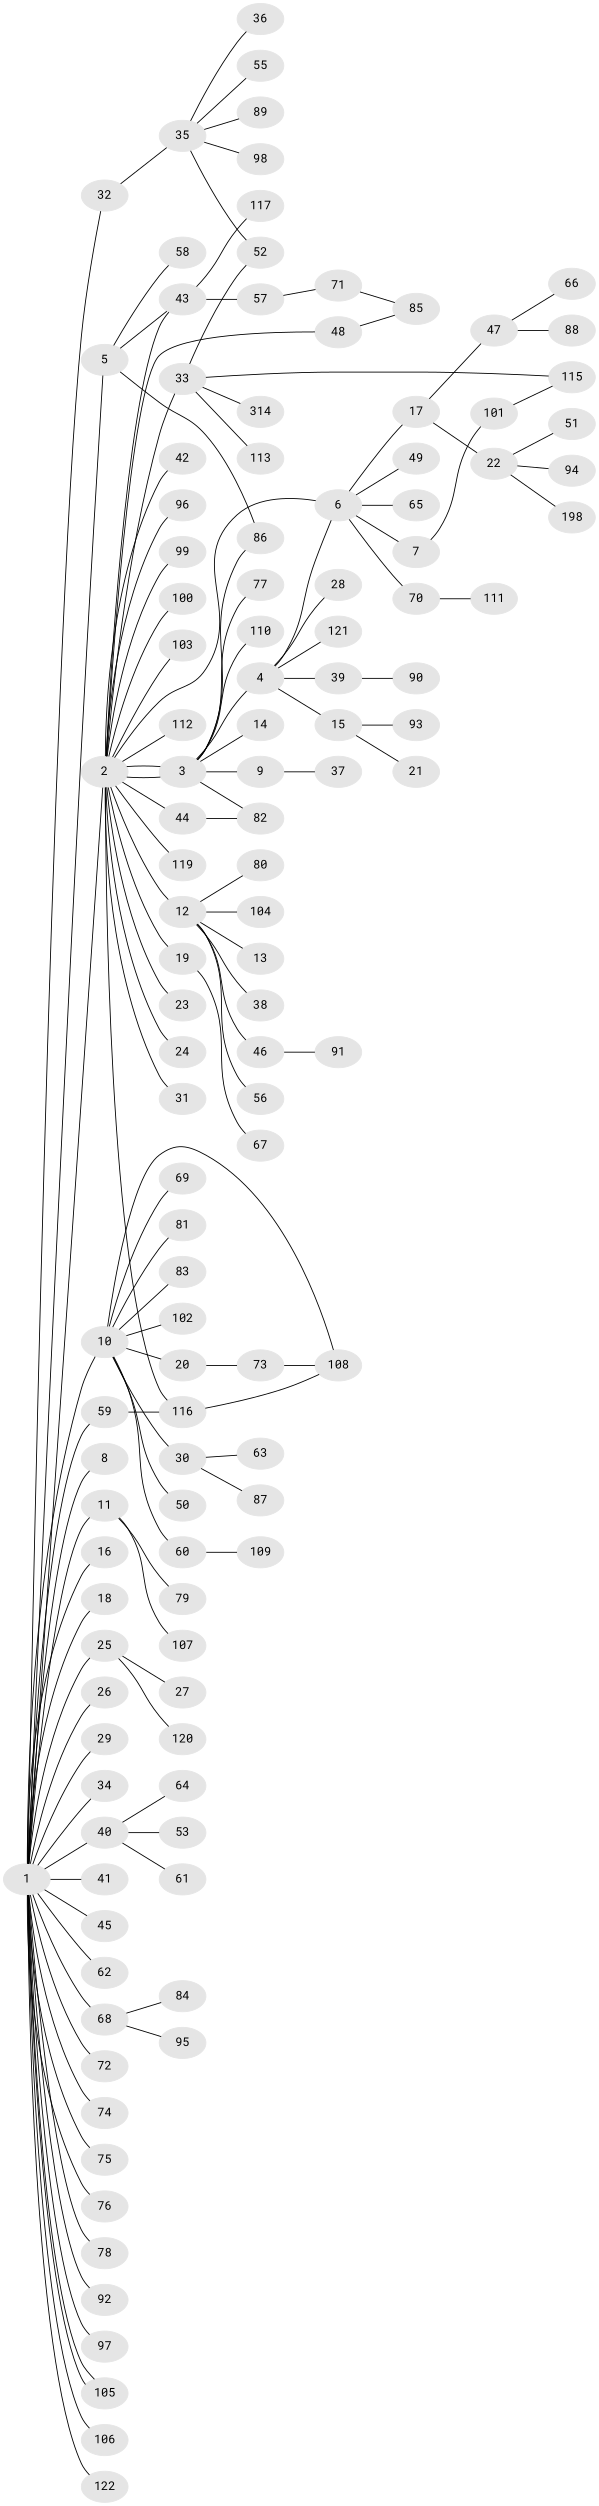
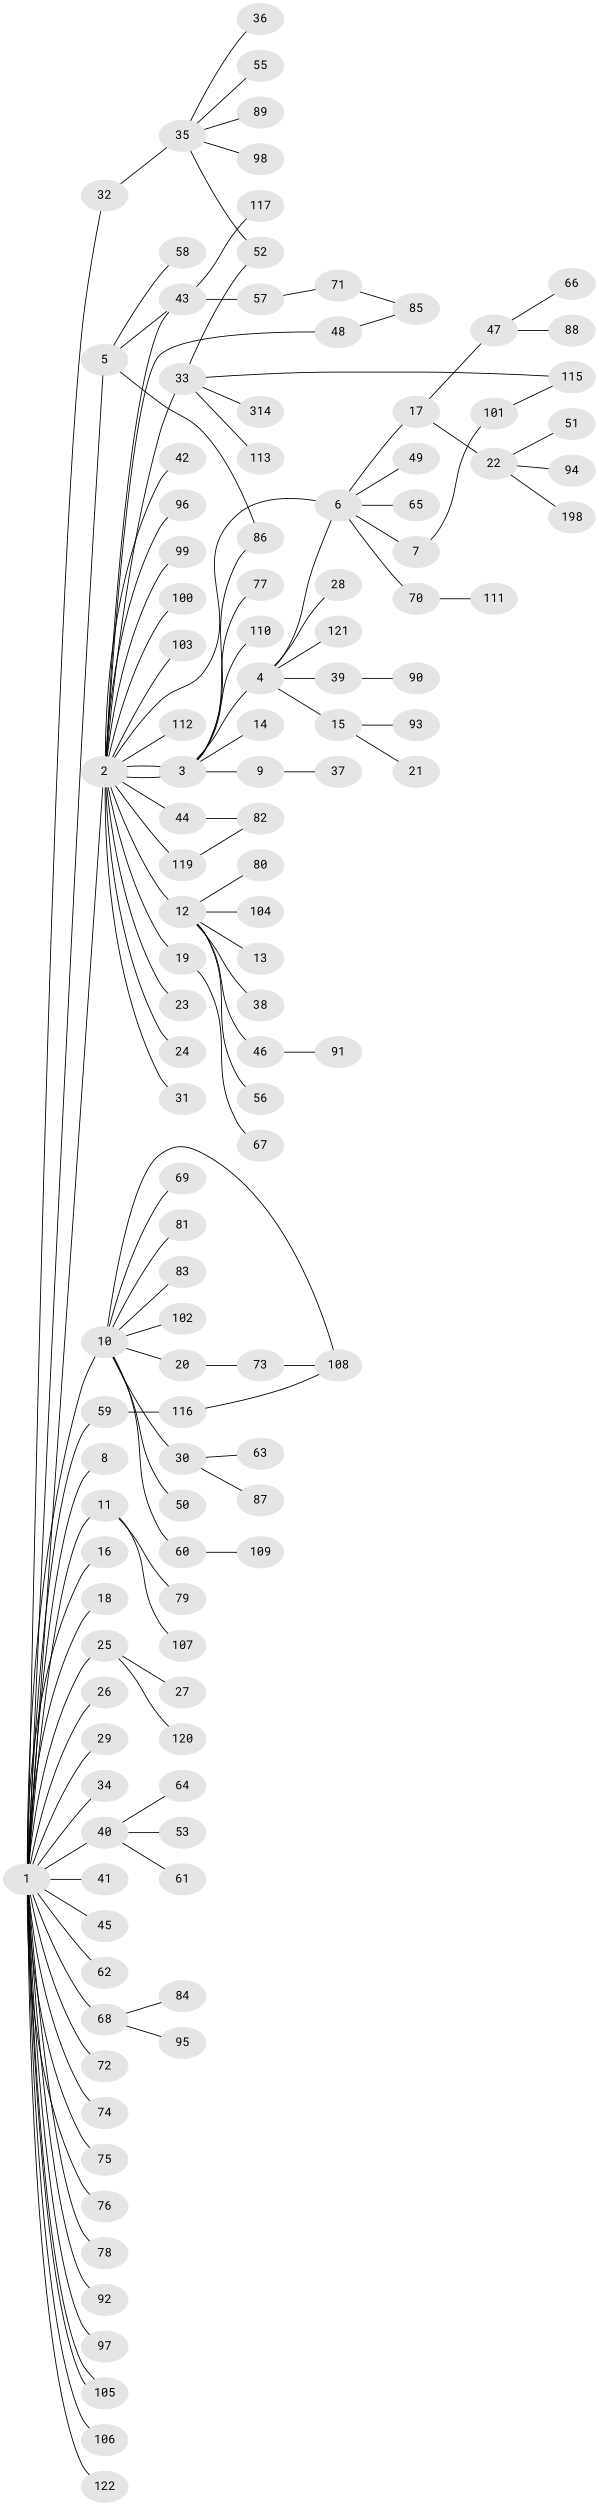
edge "3" -- "82": now "119" -- "82"
edge "2" -- "116": removed
